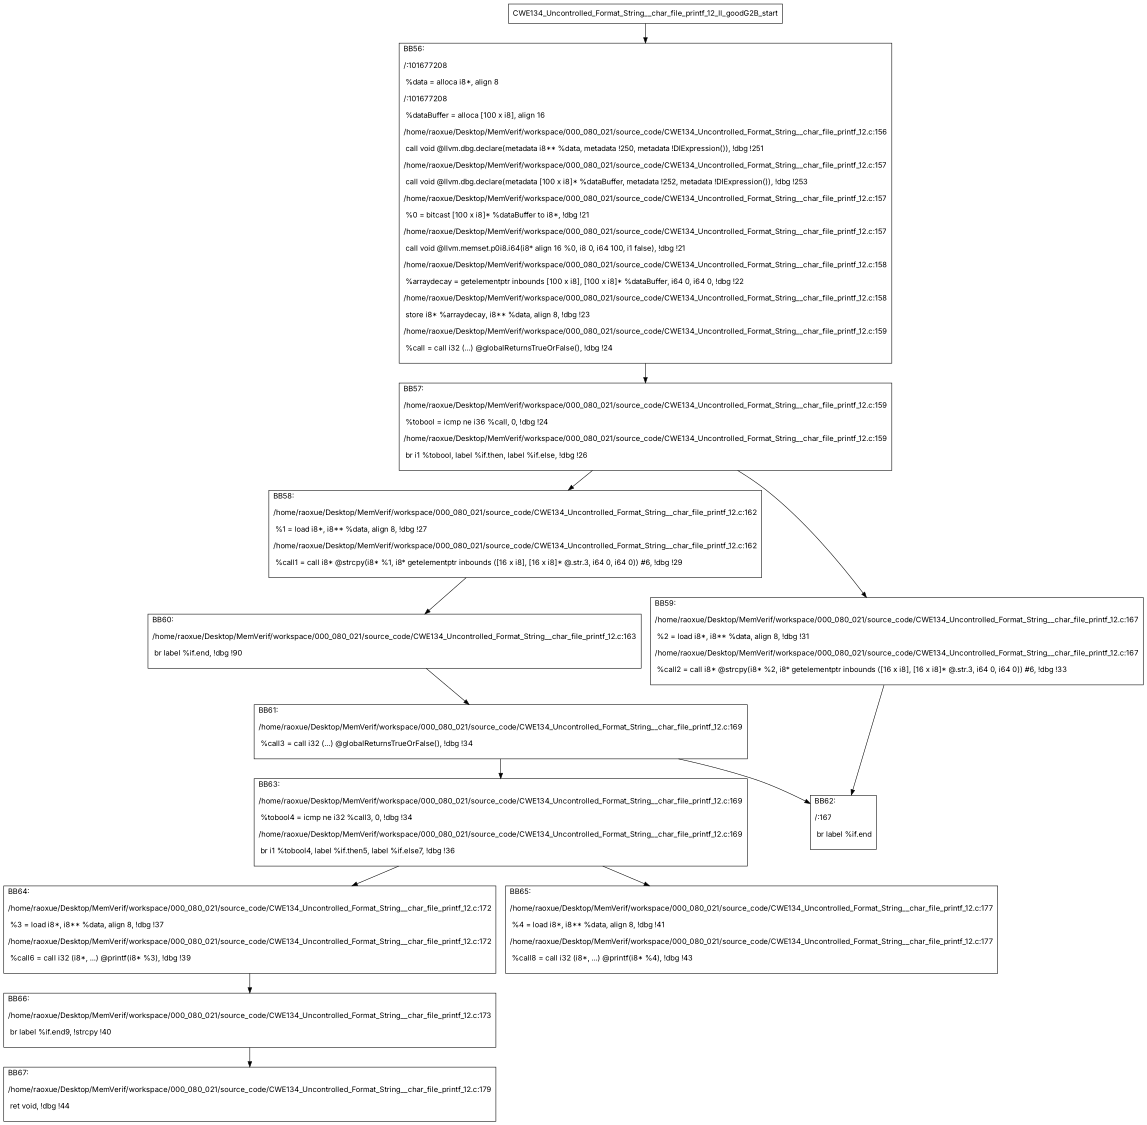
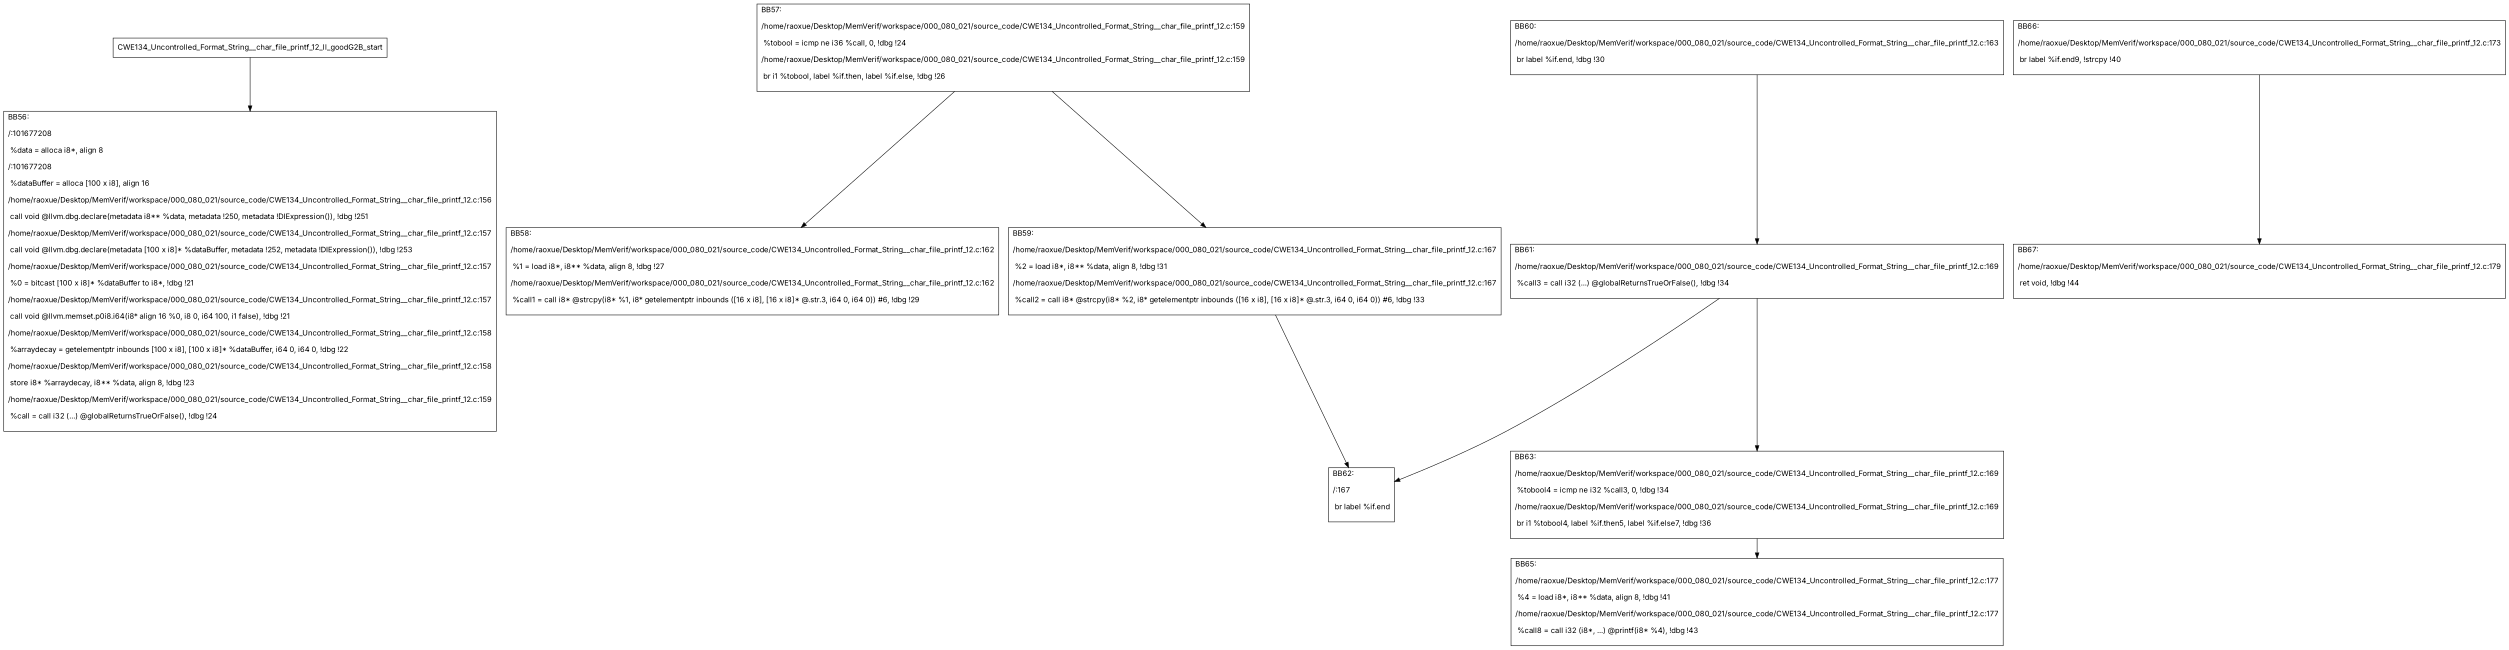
edge "BB56:" -> "BB57:": removed
edge "BB58:" -> "BB60:": removed
node "BB60:": text "br label %if.end, !dbg !90" -> "br label %if.end, !dbg !30"
node "BB64:": removed
